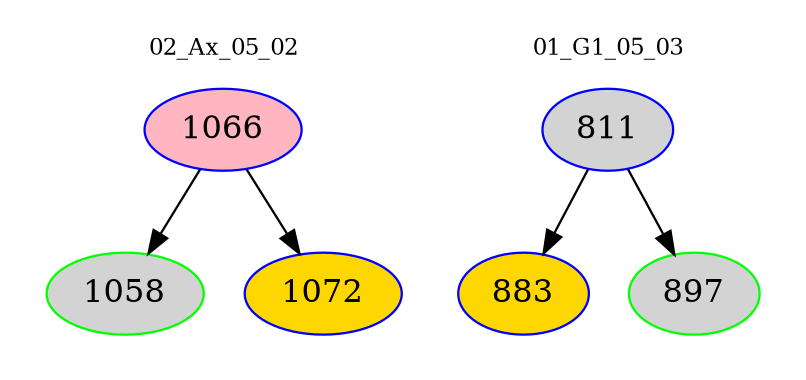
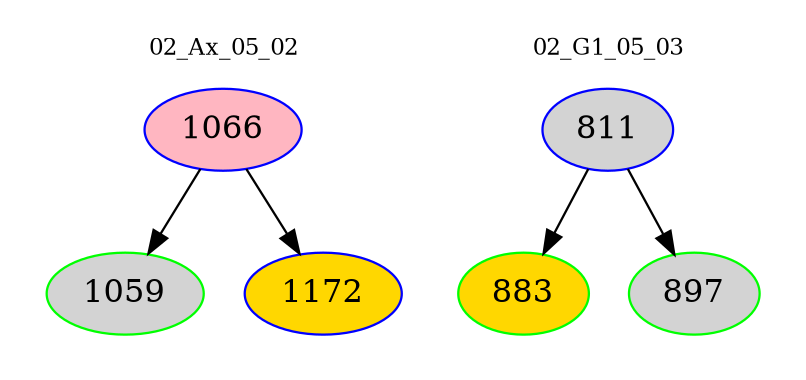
cluster "01_G1_05_03": label "01_G1_05_03" -> "02_G1_05_03"
node "1058": label "1058" -> "1059"
node "1072": label "1072" -> "1172"
node "883": color blue -> green
